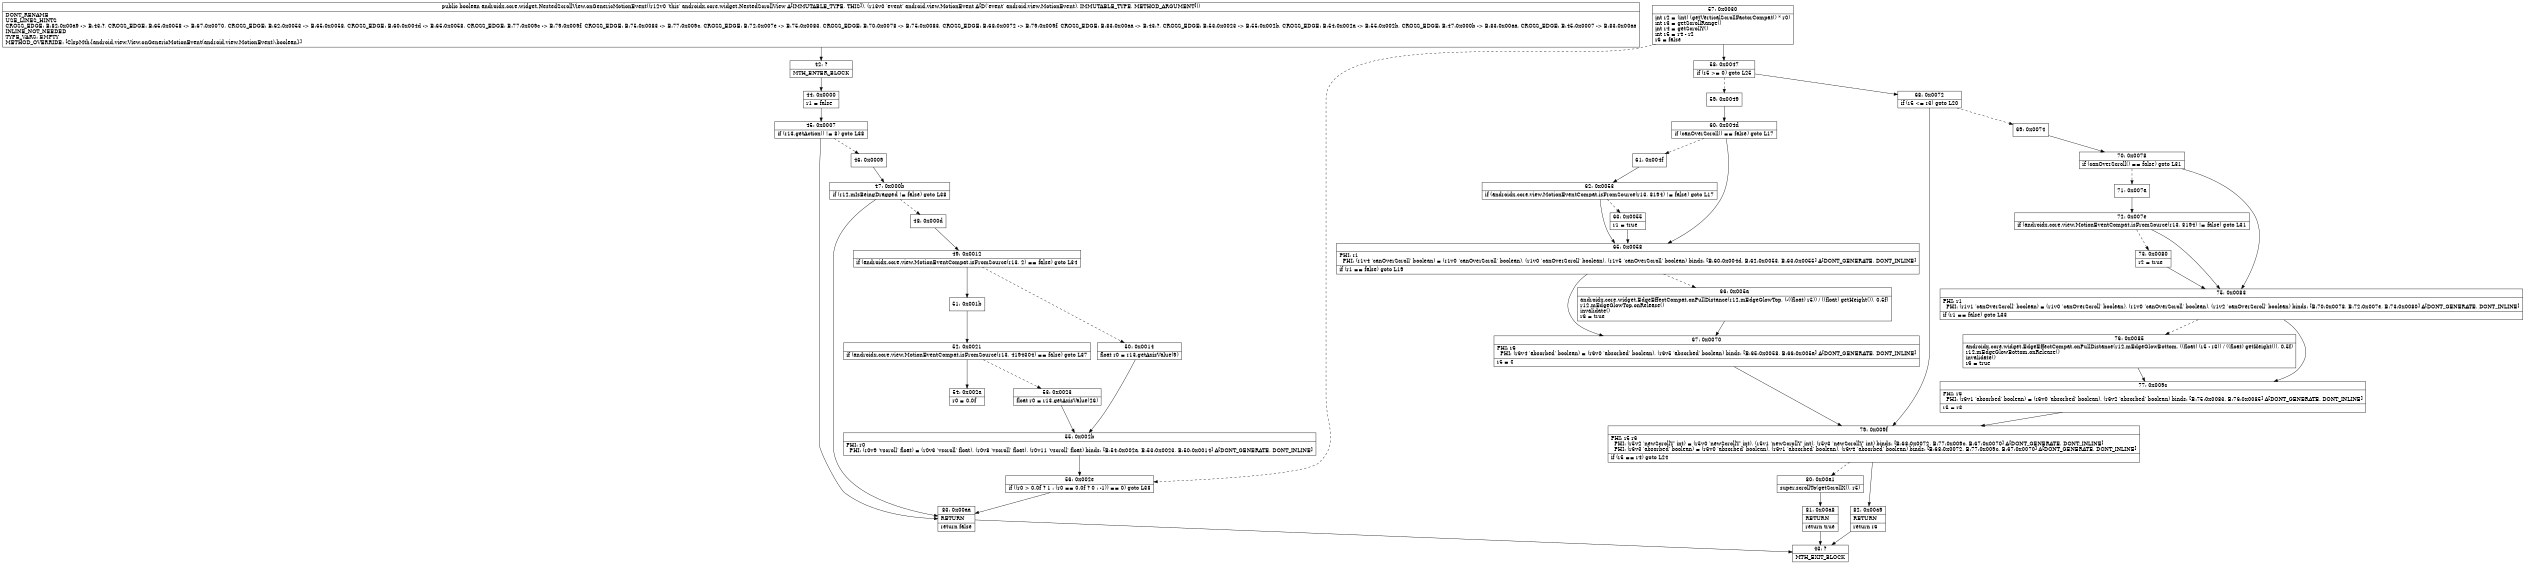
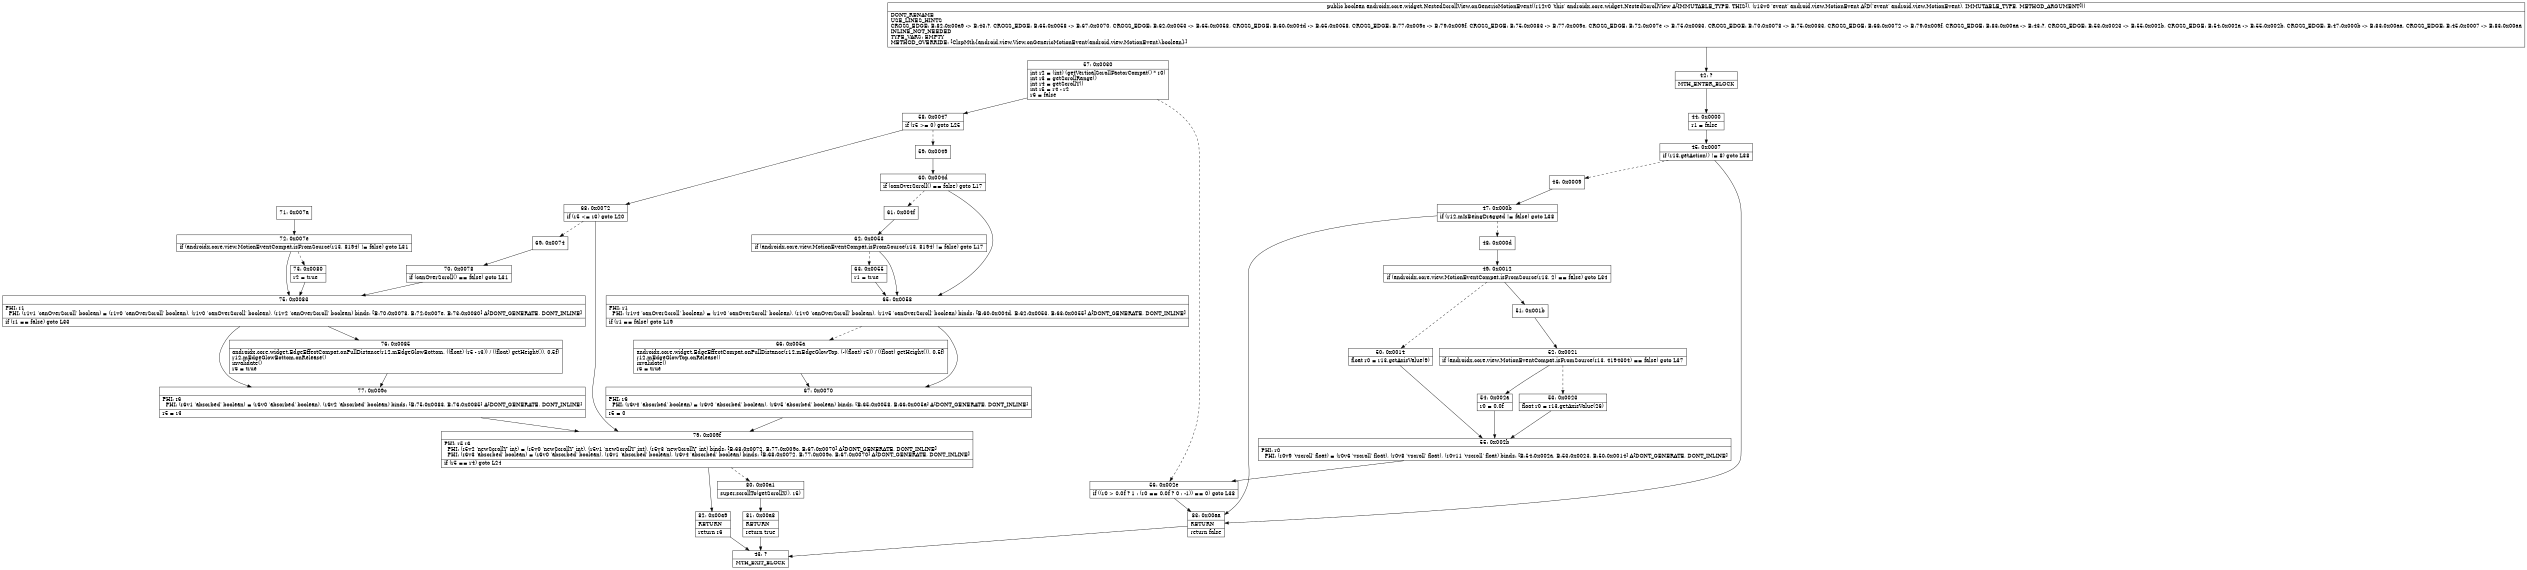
edge "70: 0x0078" -> "71: 0x007a": removed
edge "75: 0x0083" -> "76: 0x0085": style dashed -> solid
edge "54: 0x002a" -> "55: 0x002b": added
